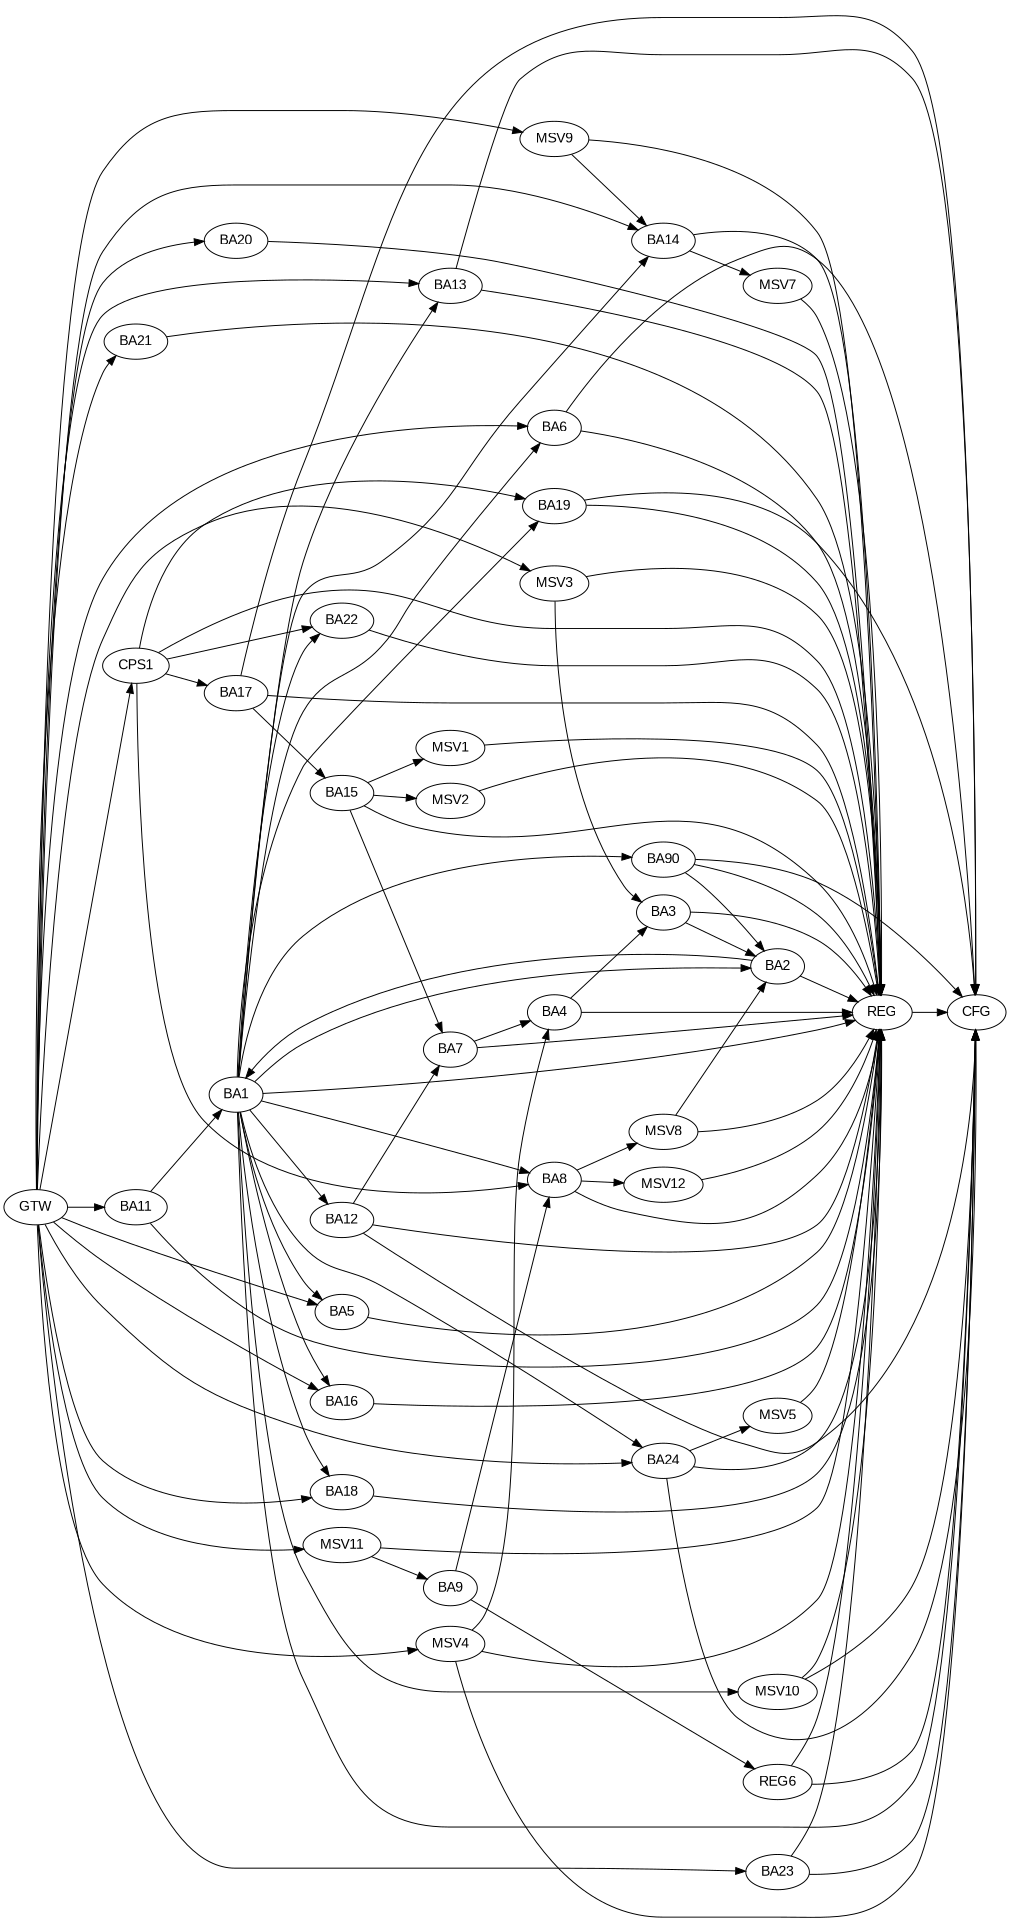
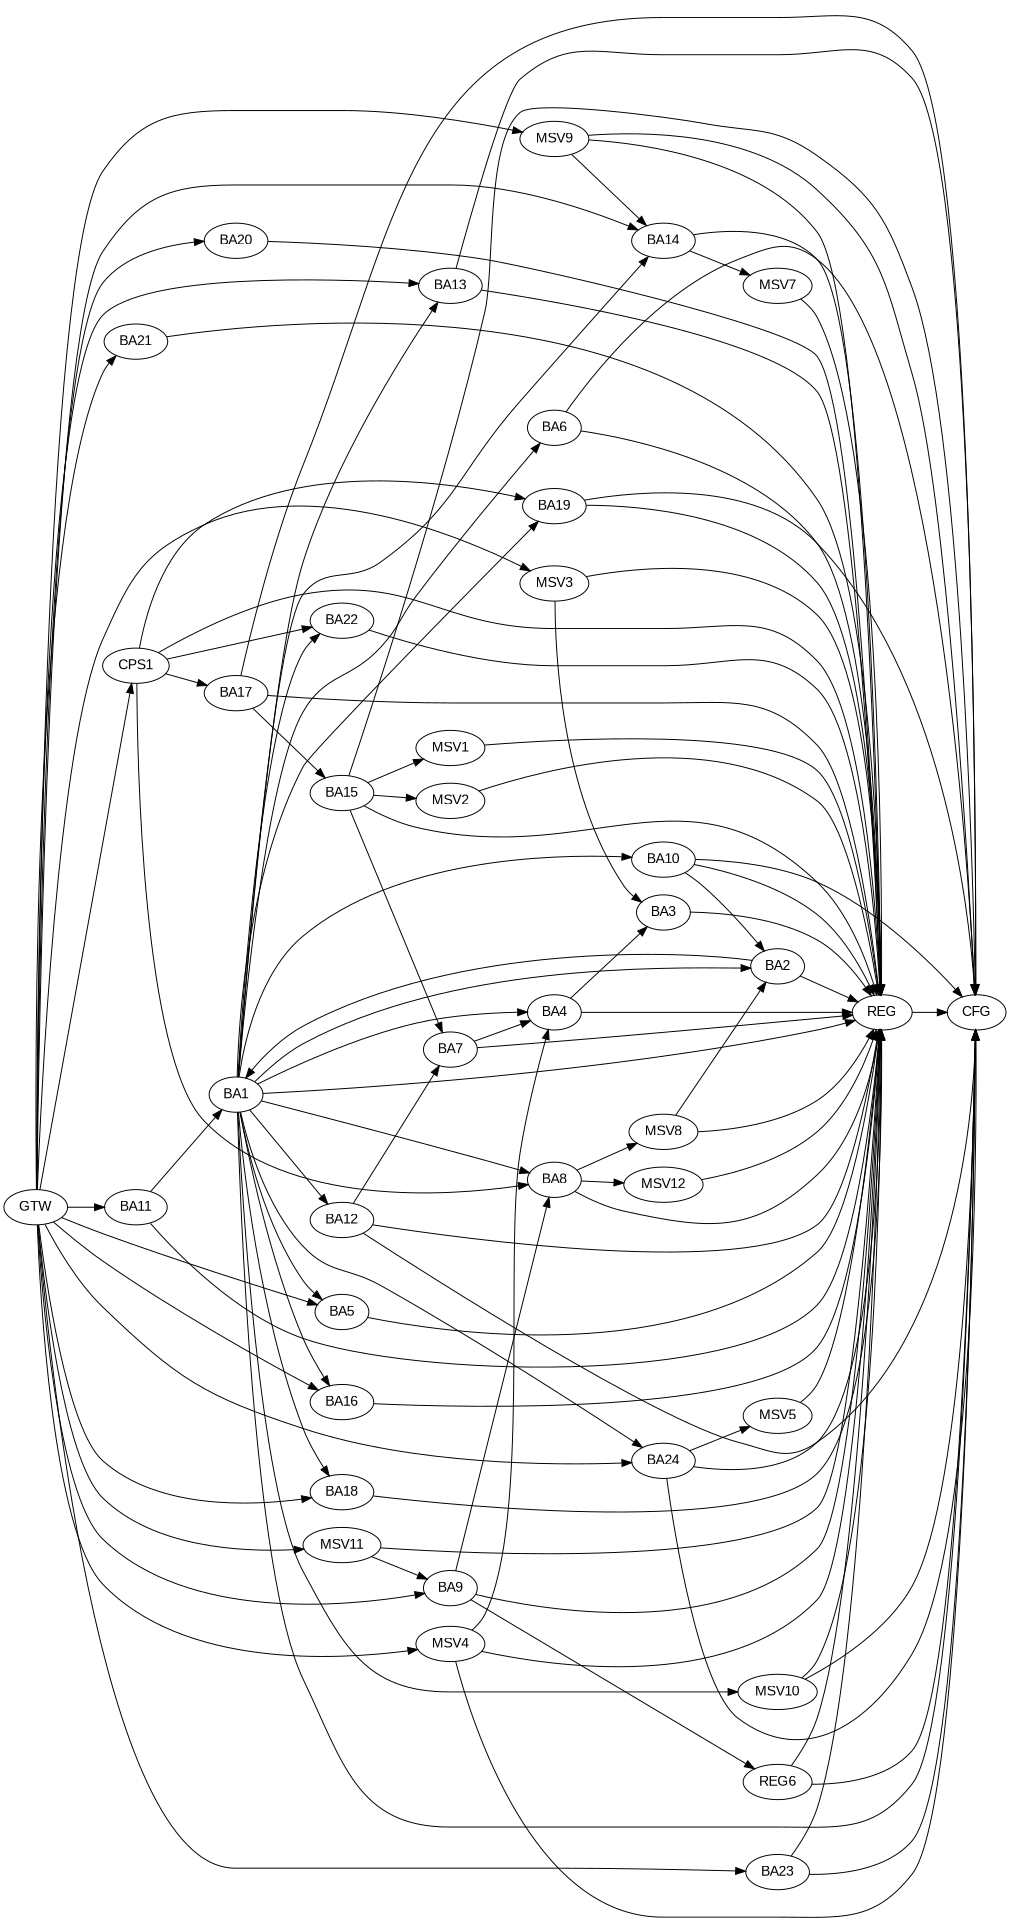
edge "BA15" -> "CFG": added
edge "MSV9" -> "CFG": added
edge "GTW" -> "BA6": now "GTW" -> "BA9"
node "BA90": label "BA90" -> "BA10"
edge "BA3" -> "BA2": removed
edge "BA1" -> "BA4": added
edge "BA9" -> "REG": added
